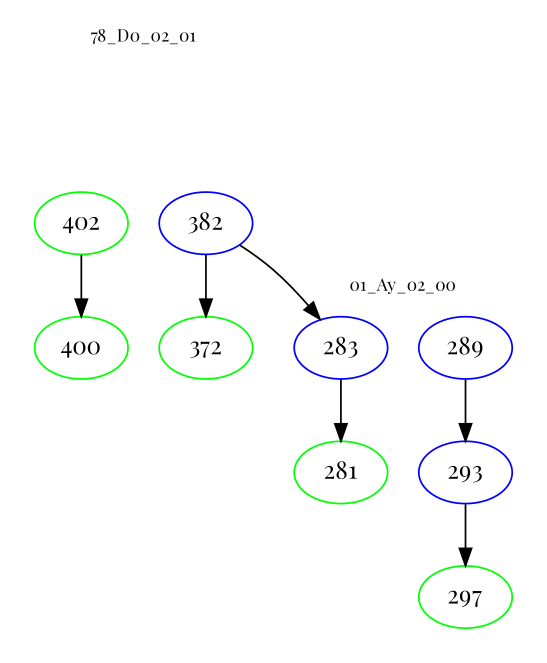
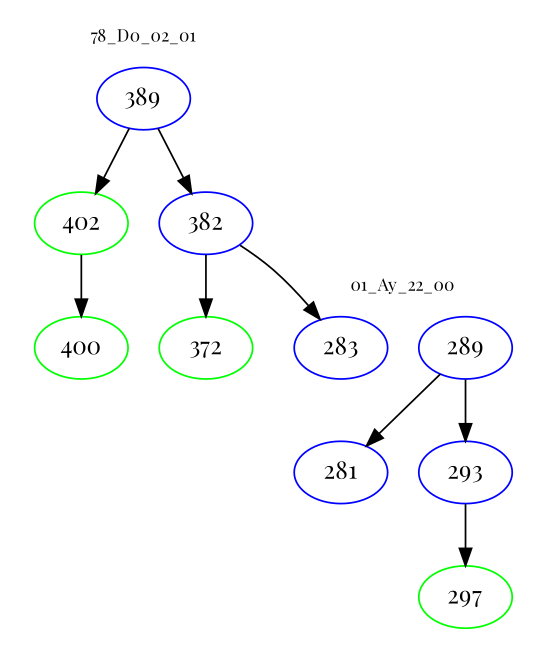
node "389": added
cluster "01_Ay_02_00": label "01_Ay_02_00" -> "01_Ay_22_00"
edge "283" -> "281": now "289" -> "281"
node "281": color green -> blue
